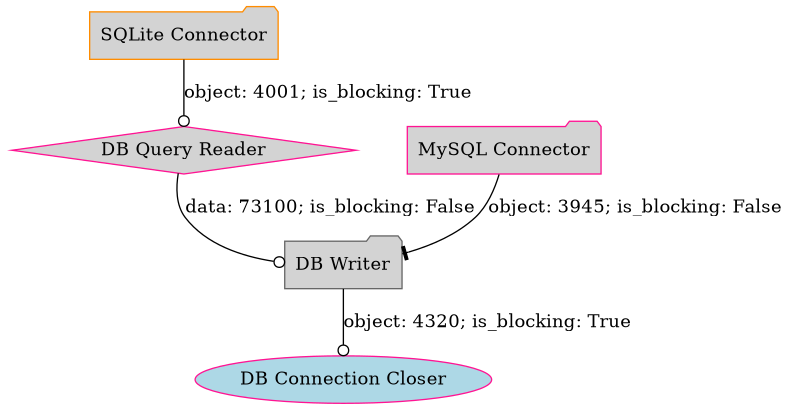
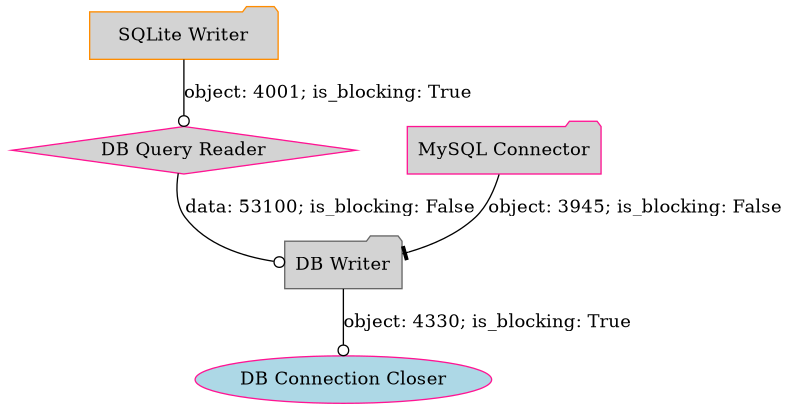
node "SQLite Connector": label "SQLite Connector" -> "SQLite Writer"
edge "DB Query Reader" -> "DB Writer": label "data: 73100; is_blocking: False" -> "data: 53100; is_blocking: False"
edge "DB Writer" -> "DB Connection Closer": label "object: 4320; is_blocking: True" -> "object: 4330; is_blocking: True"
